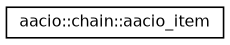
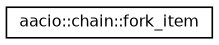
node "aacio::chain::aacio_item": label "aacio::chain::aacio_item" -> "aacio::chain::fork_item"
